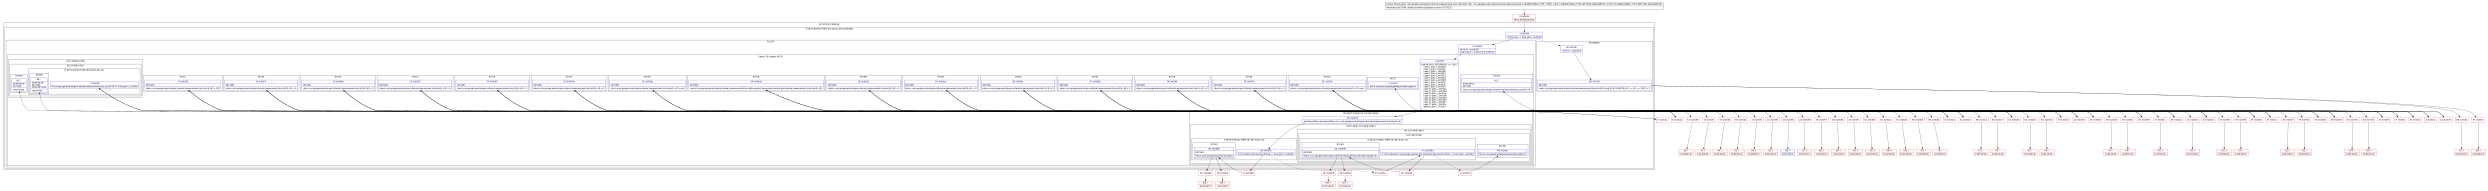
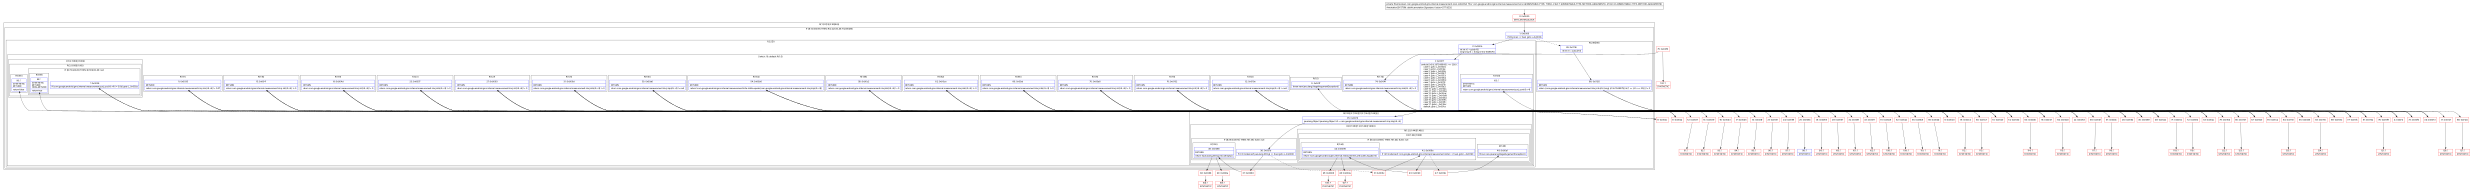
edge "74: 0x00f4" -> "75: 0x00f6": reversed
